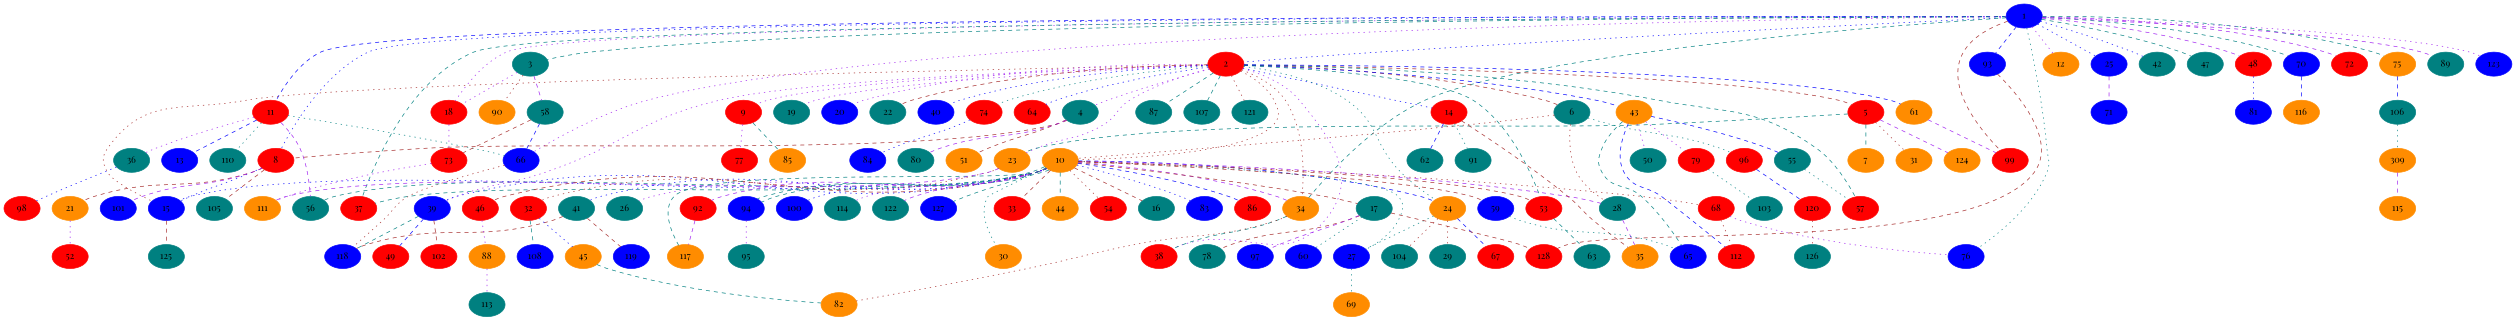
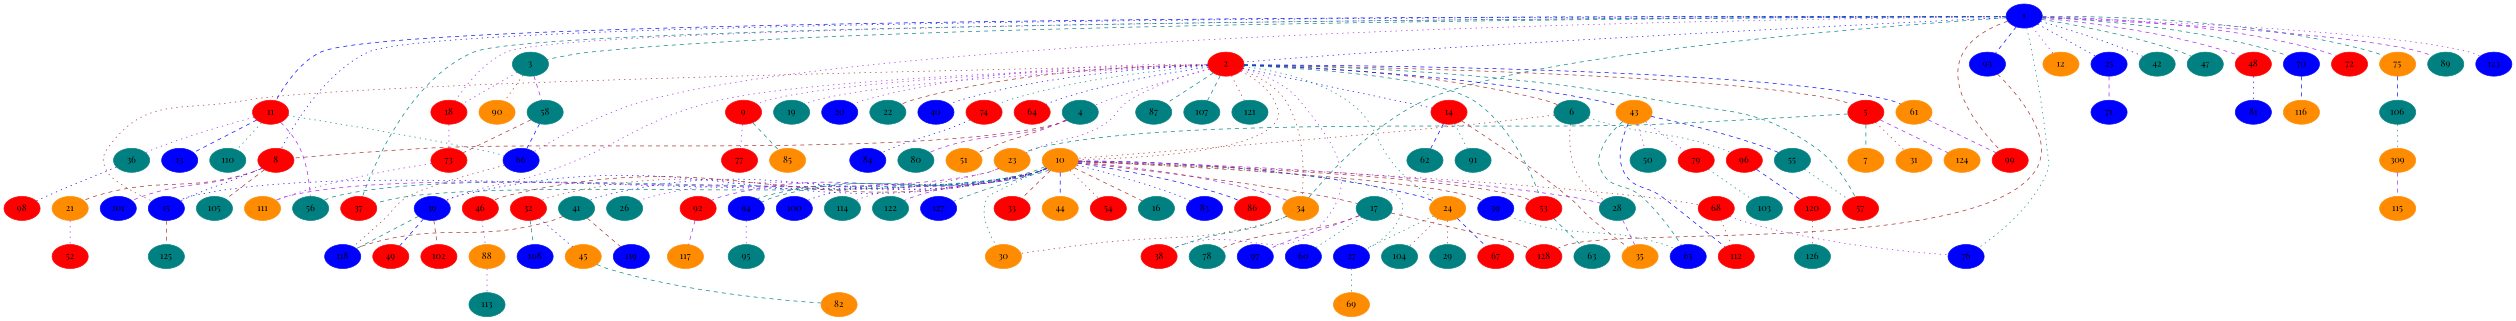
edge "10" -- "117": removed
edge "10" -- "44": color teal -> blue
edge "34" -- "82": now "34" -- "30"
